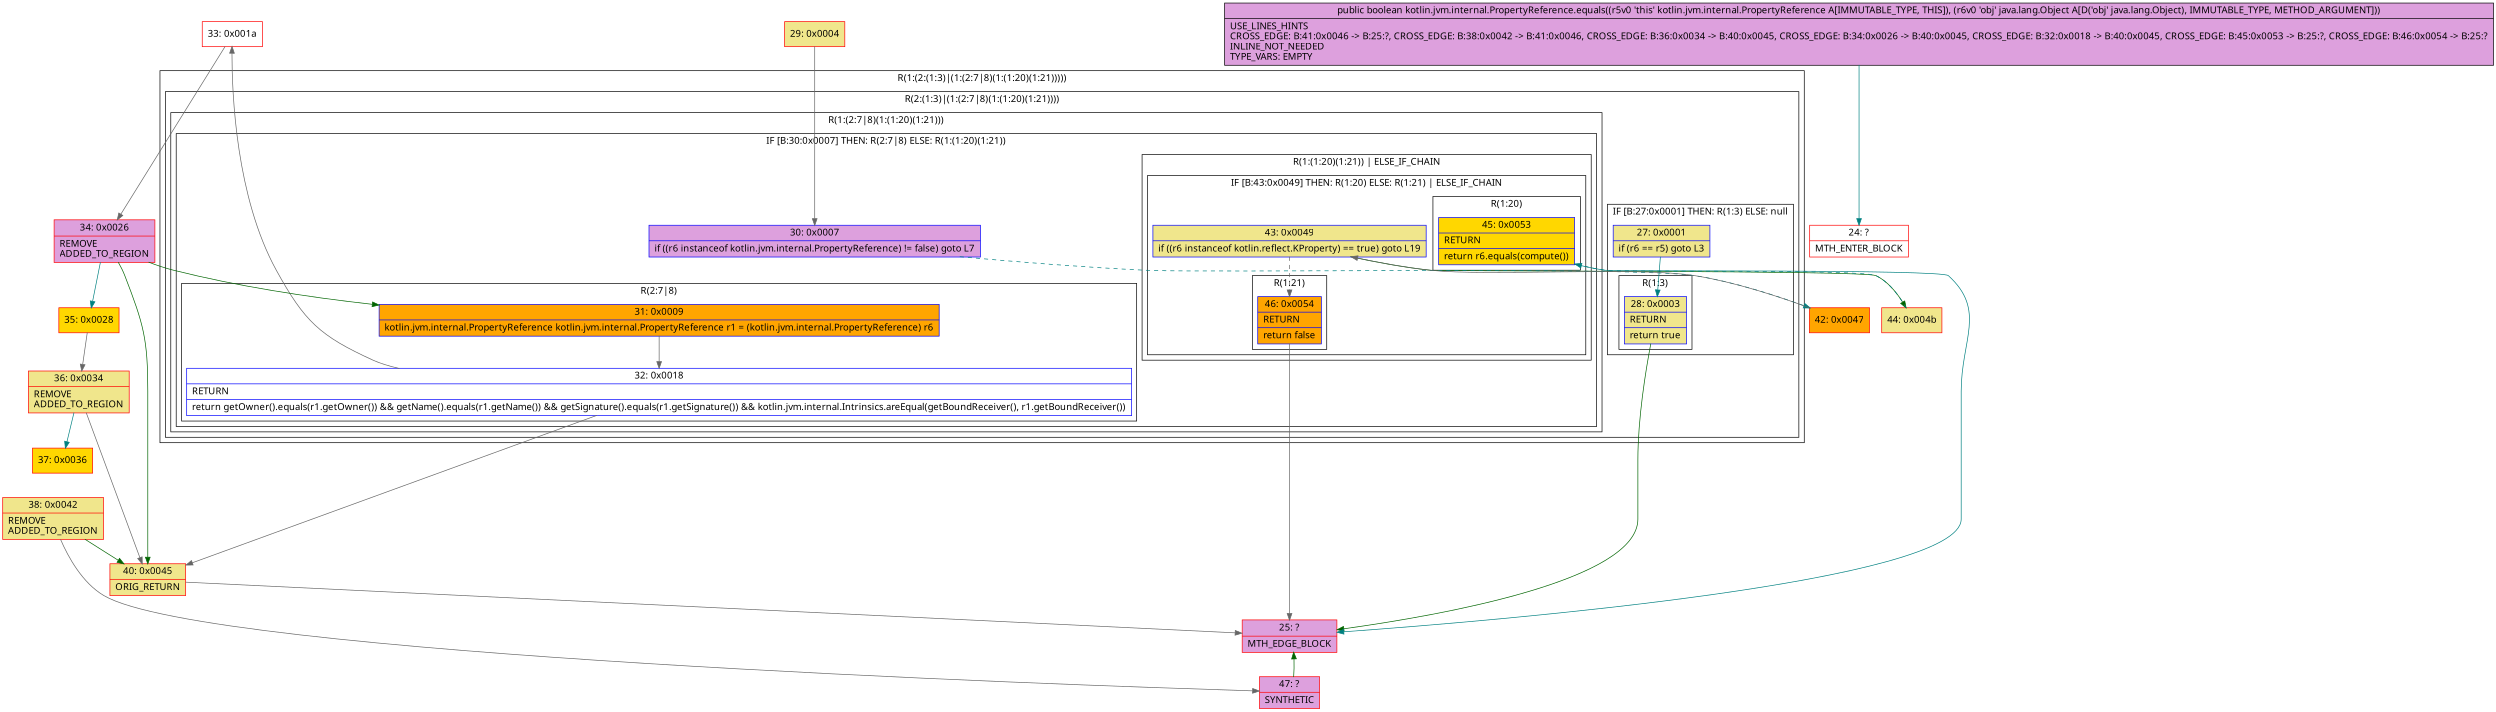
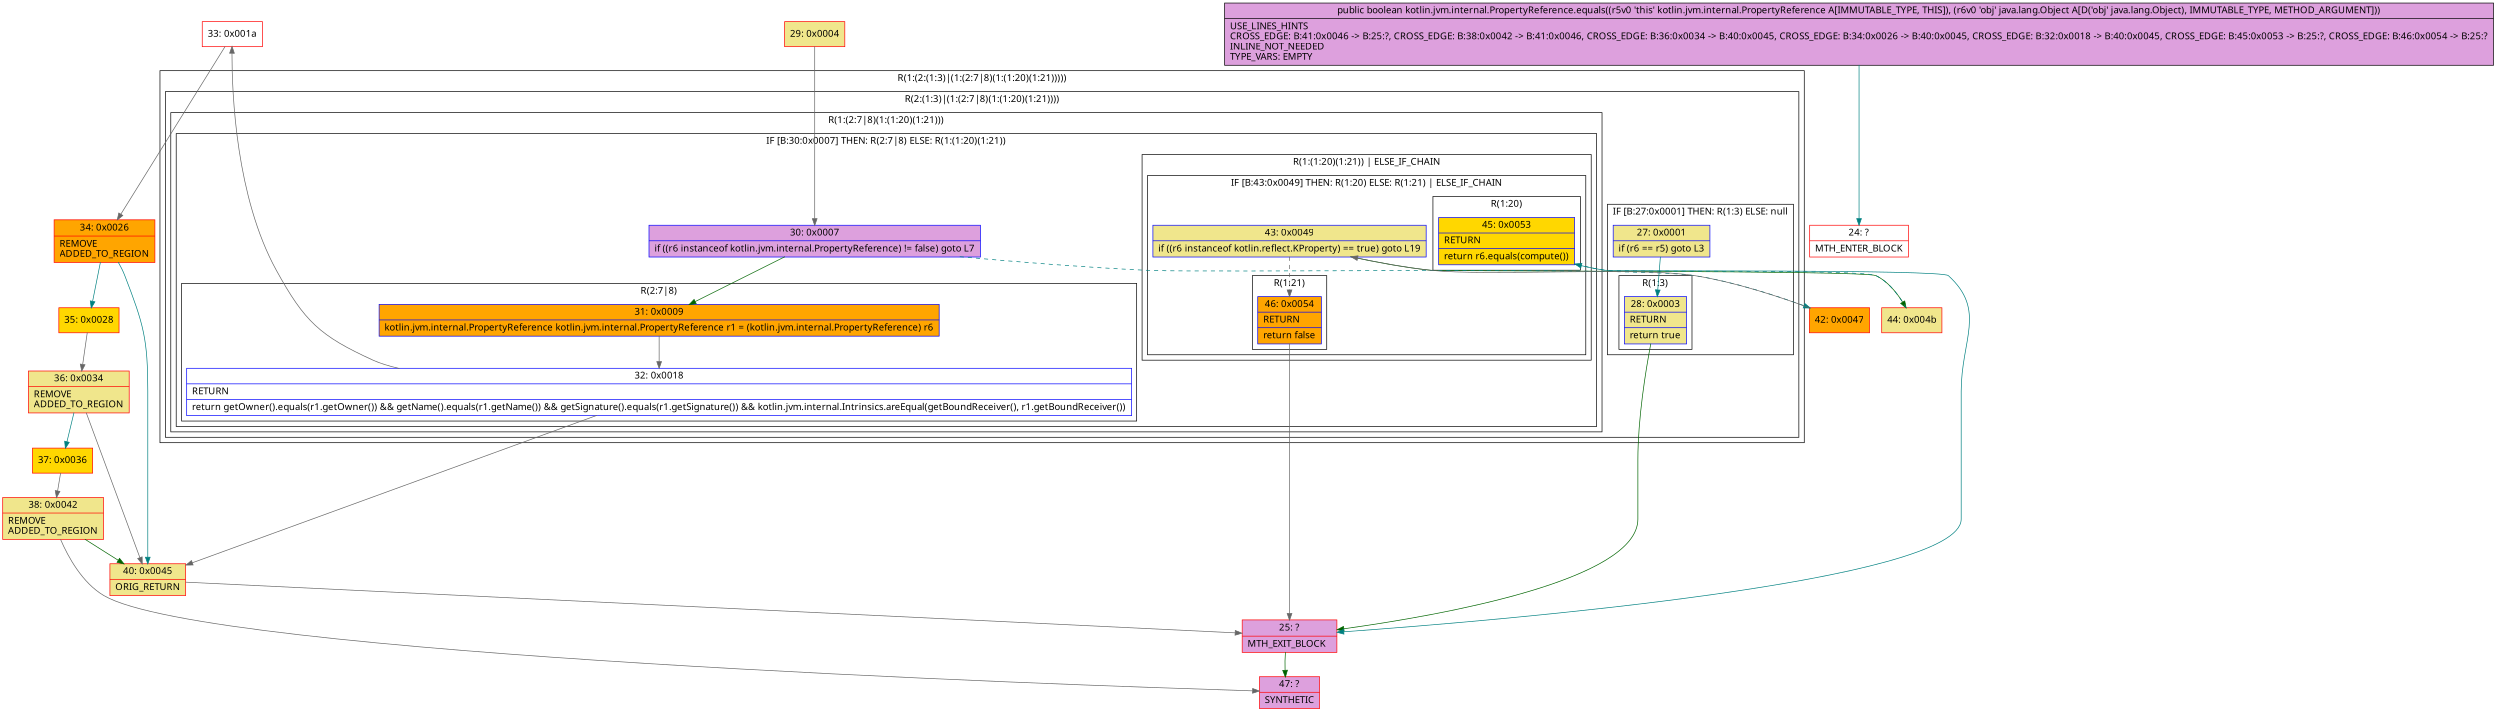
node "34: 0x0026": fillcolor plum -> orange
edge "34: 0x0026" -> "31: 0x0009": now "30: 0x0007" -> "31: 0x0009"
edge "34: 0x0026" -> "40: 0x0045": color darkgreen -> teal
edge "37: 0x0036" -> "38: 0x0042": added
node "25: ?": text "MTH_EDGE_BLOCK" -> "MTH_EXIT_BLOCK"
edge "47: ?" -> "25: ?": reversed
